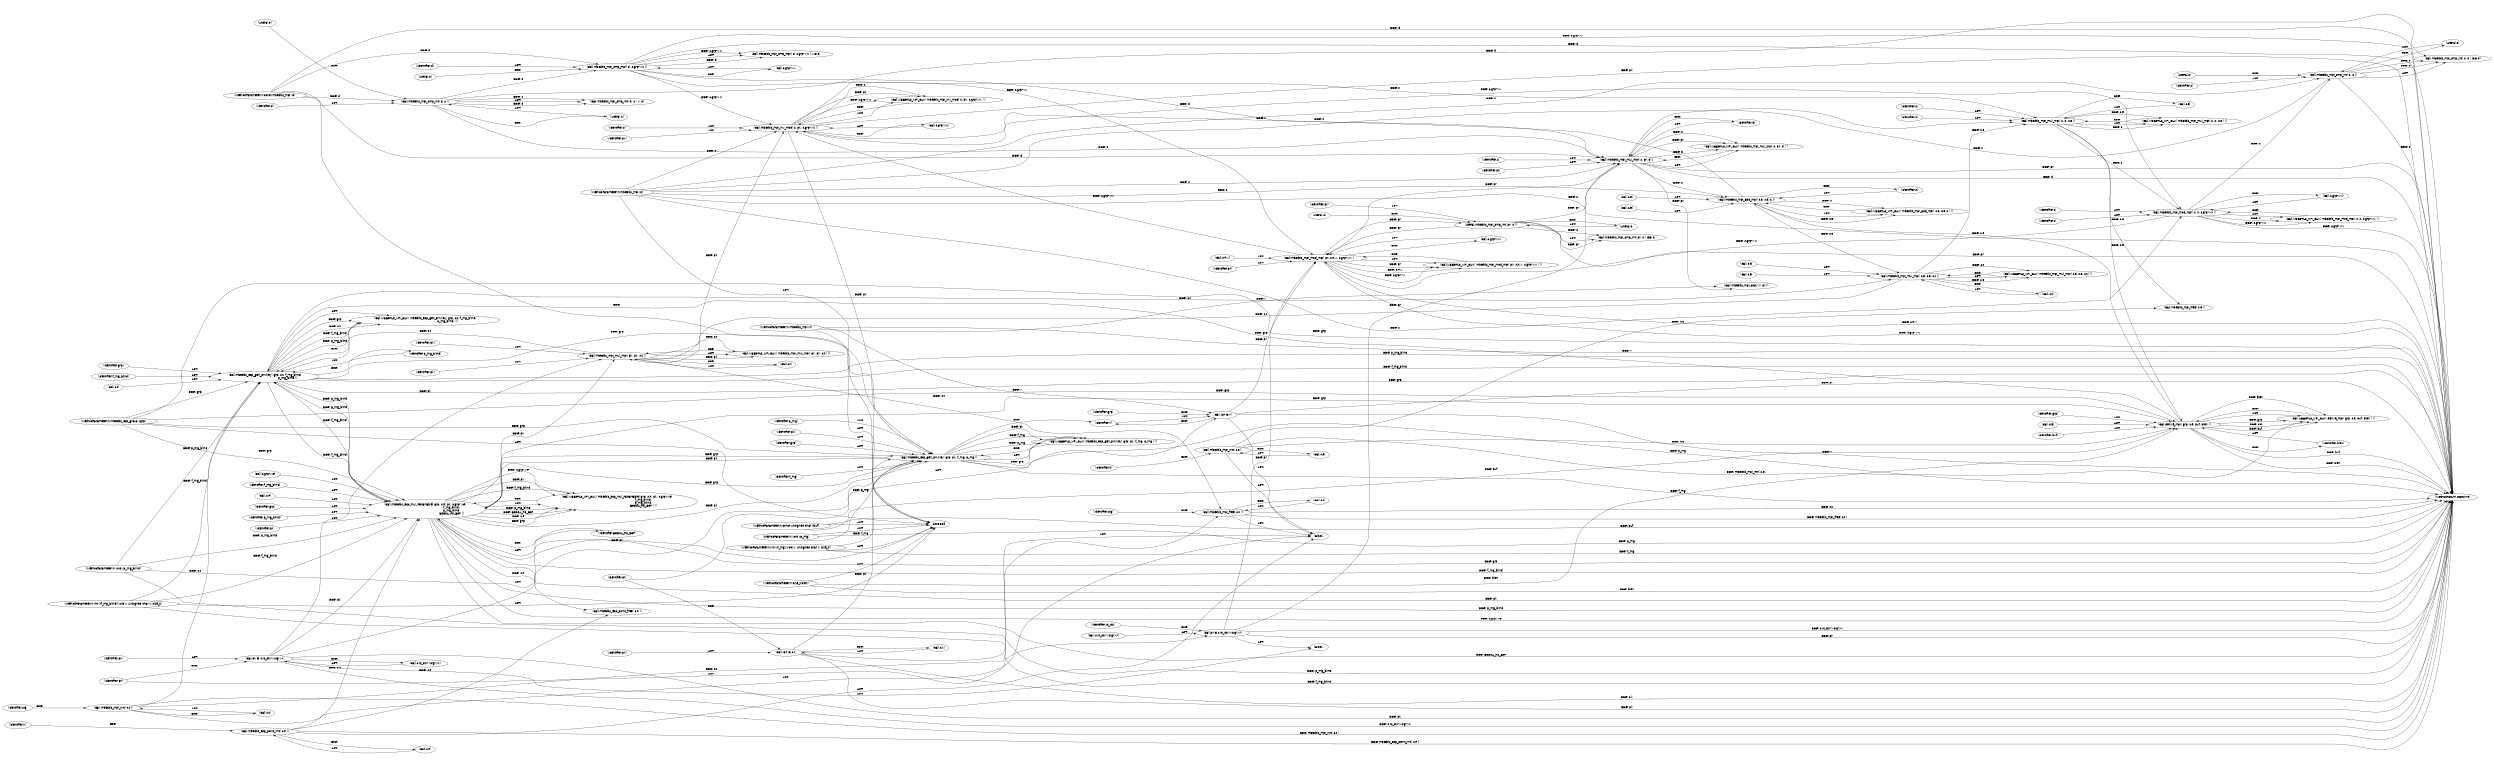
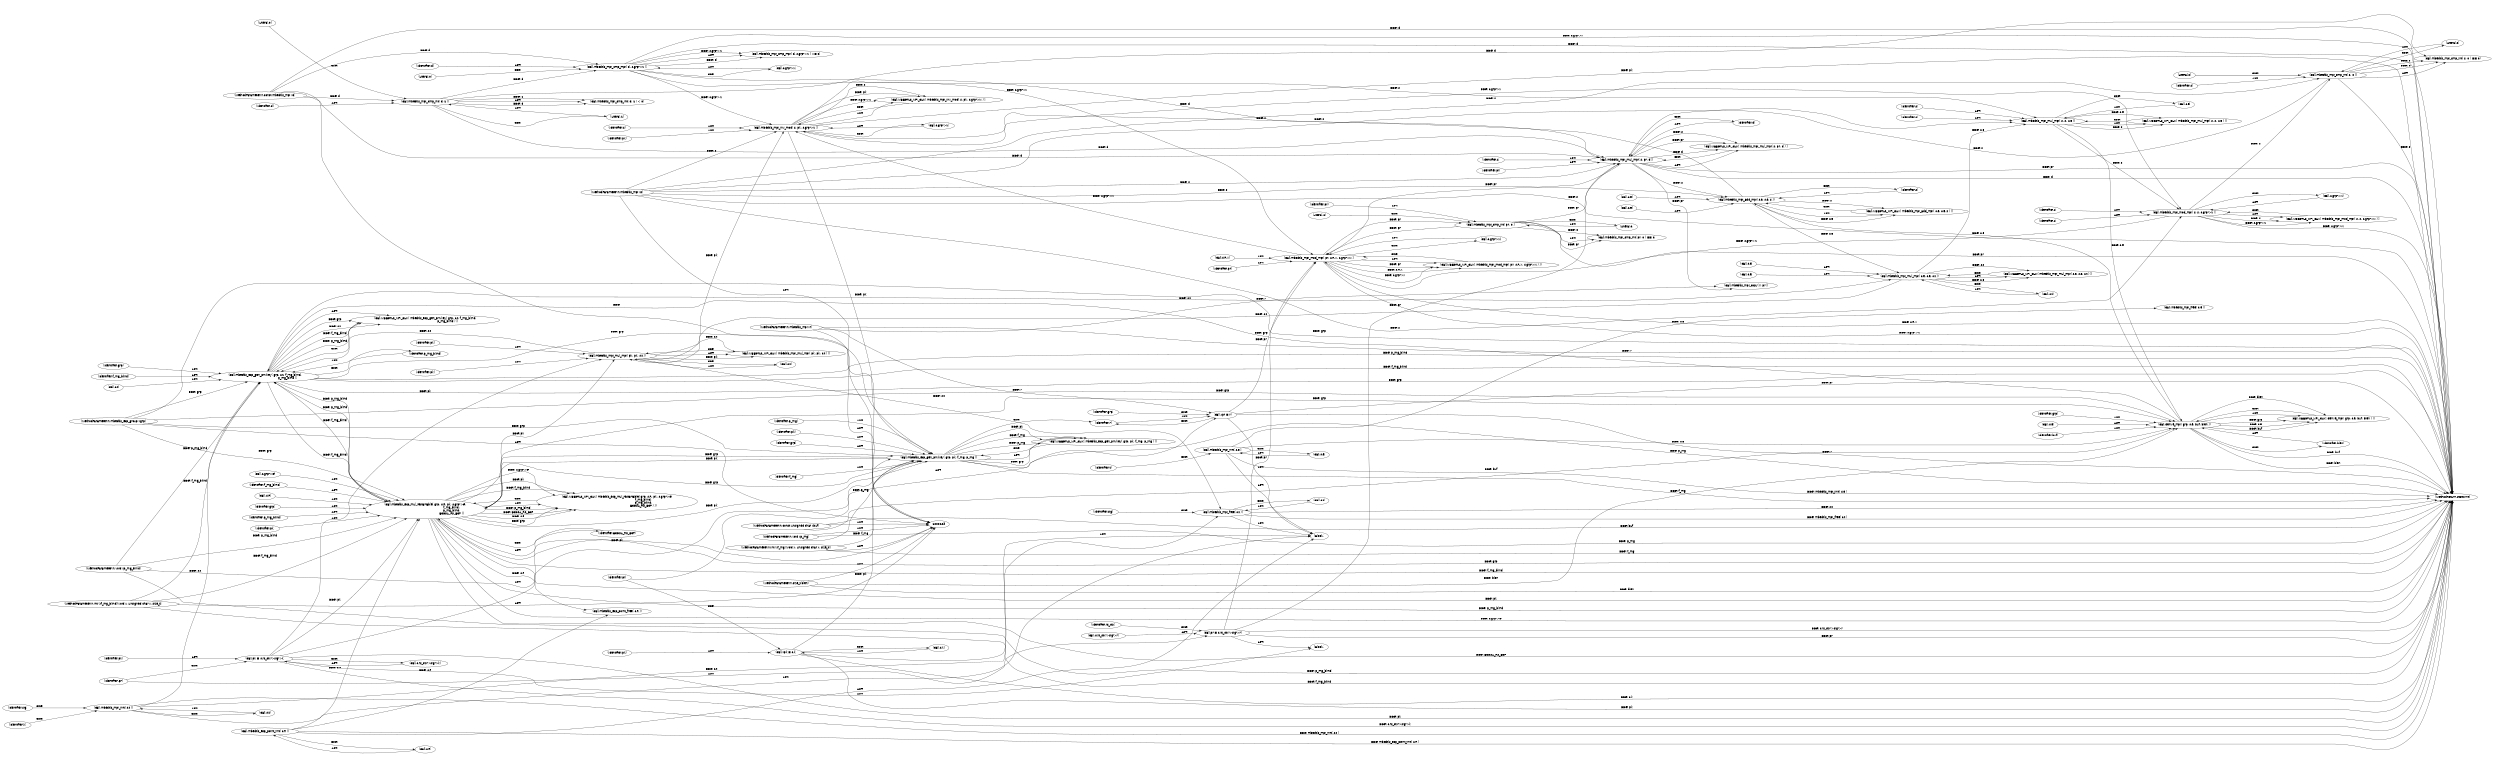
edge "(Call,mbedtls_mpi_mul_mpi( s, s, &e ))" -> "(Call,mbedtls_mpi_free( &e ))": removed, label "DDG: &e"
node "(Literal,mbedtls_mpi_cmp_int( pr, 0 ))": label "(Literal,mbedtls_mpi_cmp_int( pr, 0 ))" -> "(Call,mbedtls_mpi_cmp_int( pr, 0 ))"
edge "(Call,mbedtls_mpi_init( &e ))" -> "(Call,MBEDTLS_MPI_CHK( derive_mpi( grp, &e, buf, blen ) ))": now "(Call,mbedtls_mpi_init( &e ))" -> "(MethodReturn,static int)"
edge "(Identifier,k)" -> "(Call,mbedtls_ecp_point_init( &R ))": now "(Identifier,k)" -> "(Call,mbedtls_mpi_init( &t ))"
